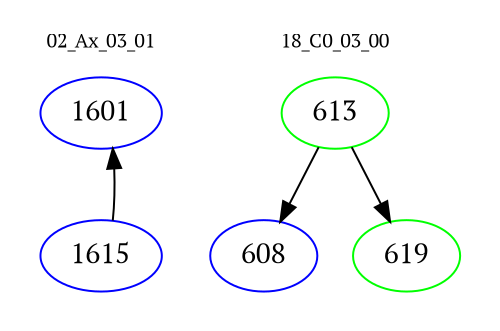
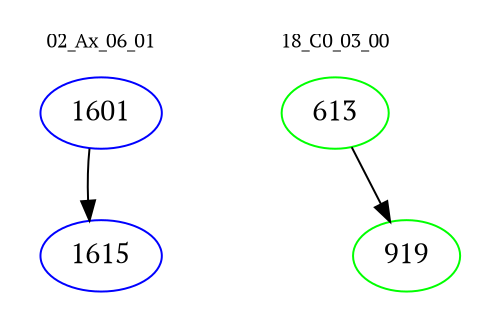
cluster "02_Ax_03_01": label "02_Ax_03_01" -> "02_Ax_06_01"
edge "1615" -> "1601": reversed
node "608": removed
node "619": label "619" -> "919"
